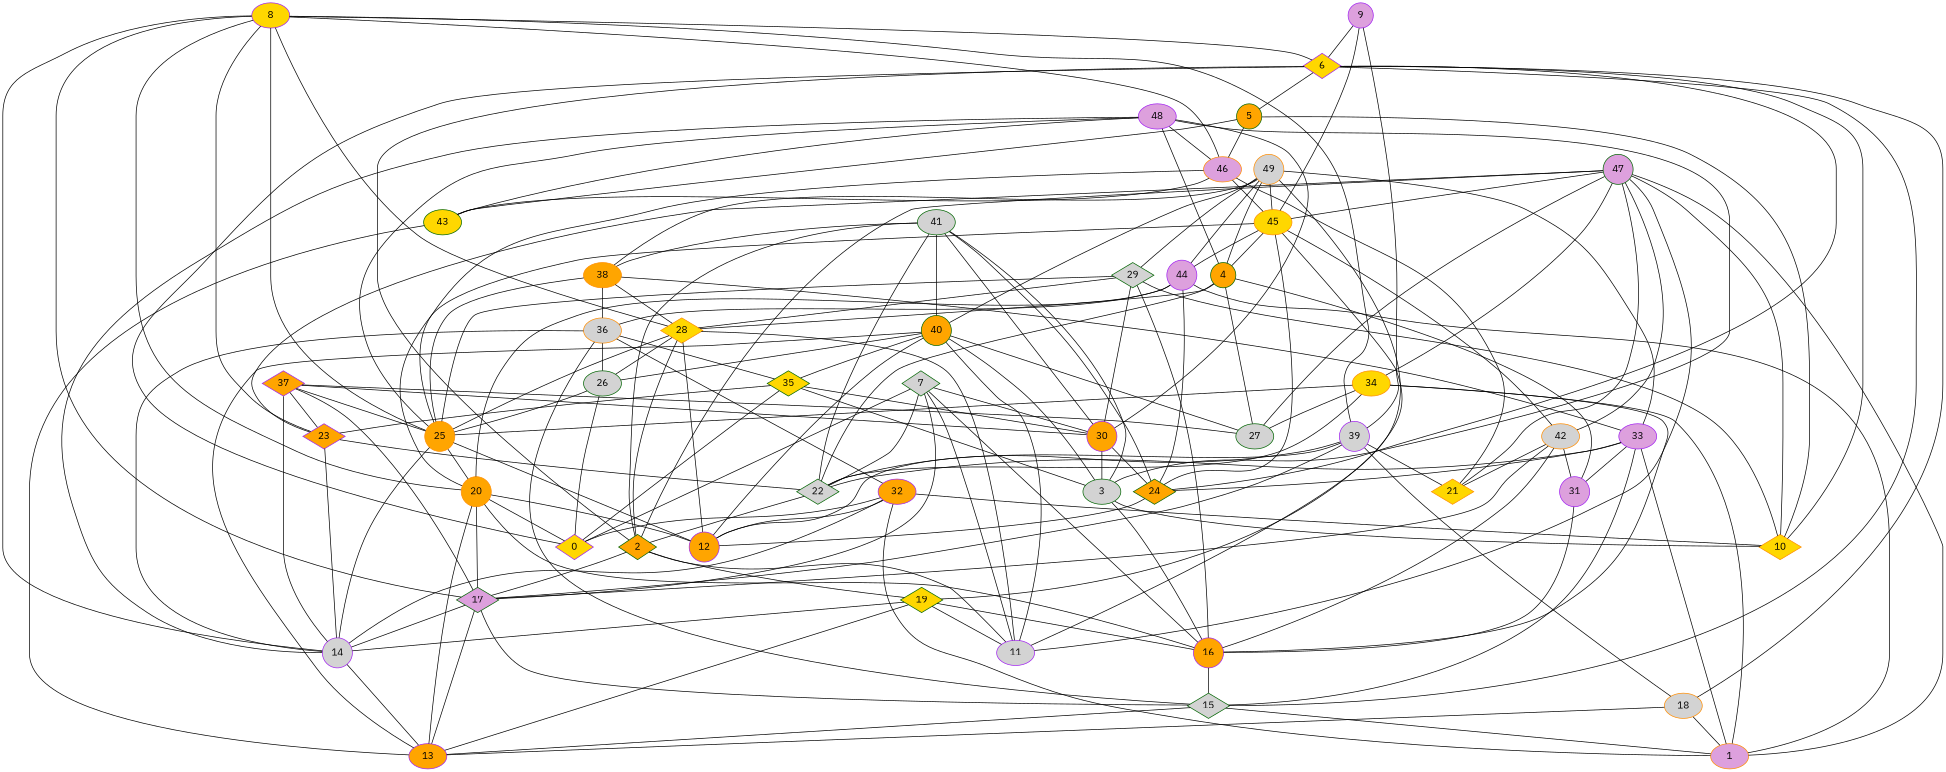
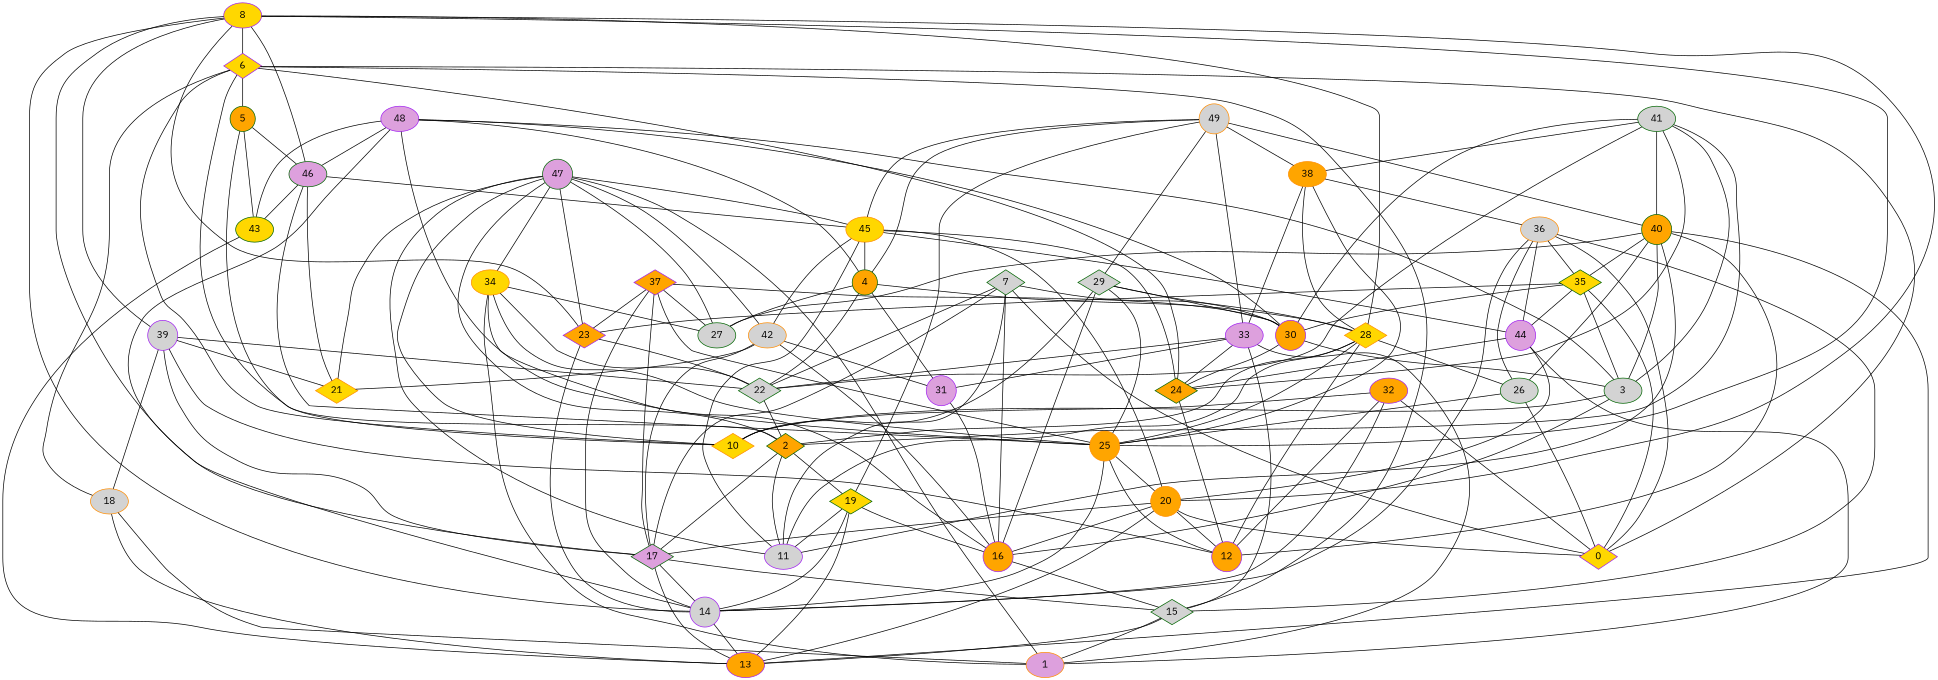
node "9": removed
node "46": color darkorange -> darkgreen
edge "49" -- "44": now "35" -- "44"
edge "36" -- "32": now "36" -- "0"
edge "32" -- "1": removed
